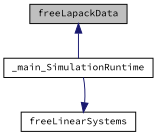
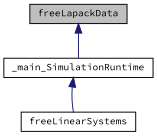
edge "_main_SimulationRuntime" -> "freeLinearSystems": reversed
